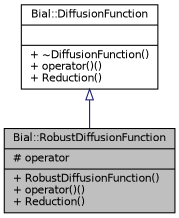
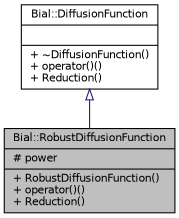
node "Bial::RobustDiffusionFunction": text "# operator" -> "# power"
